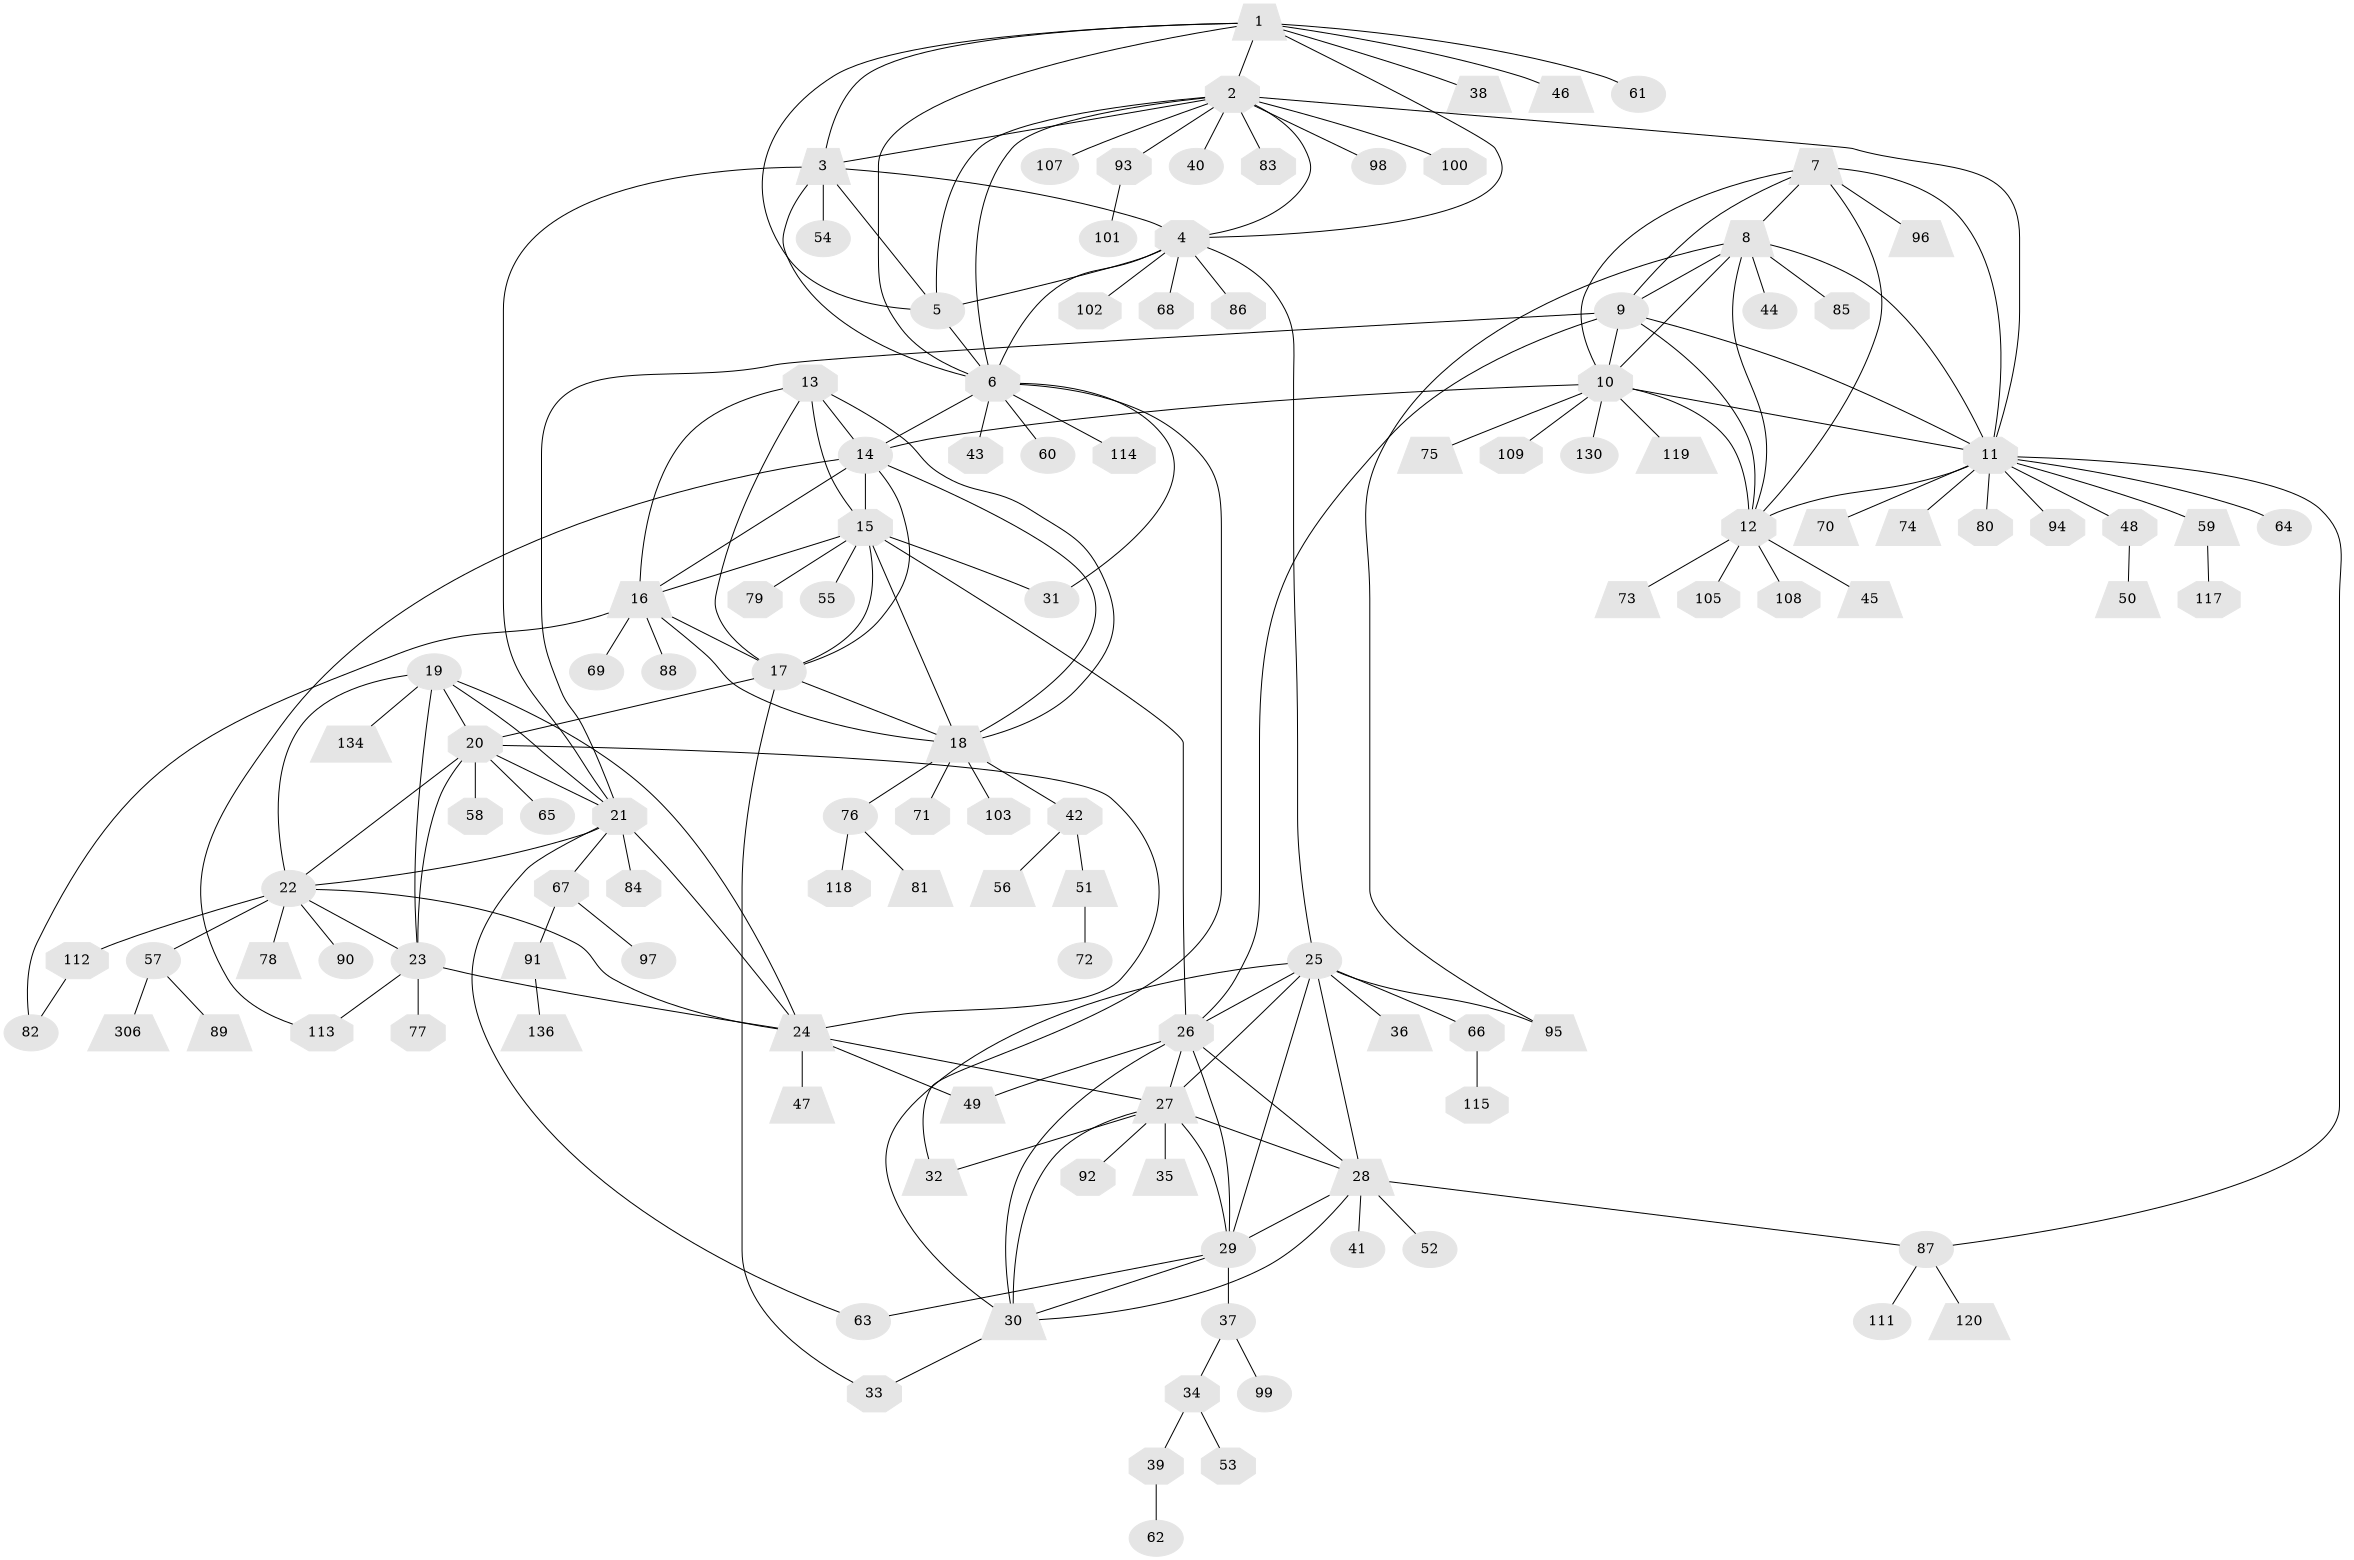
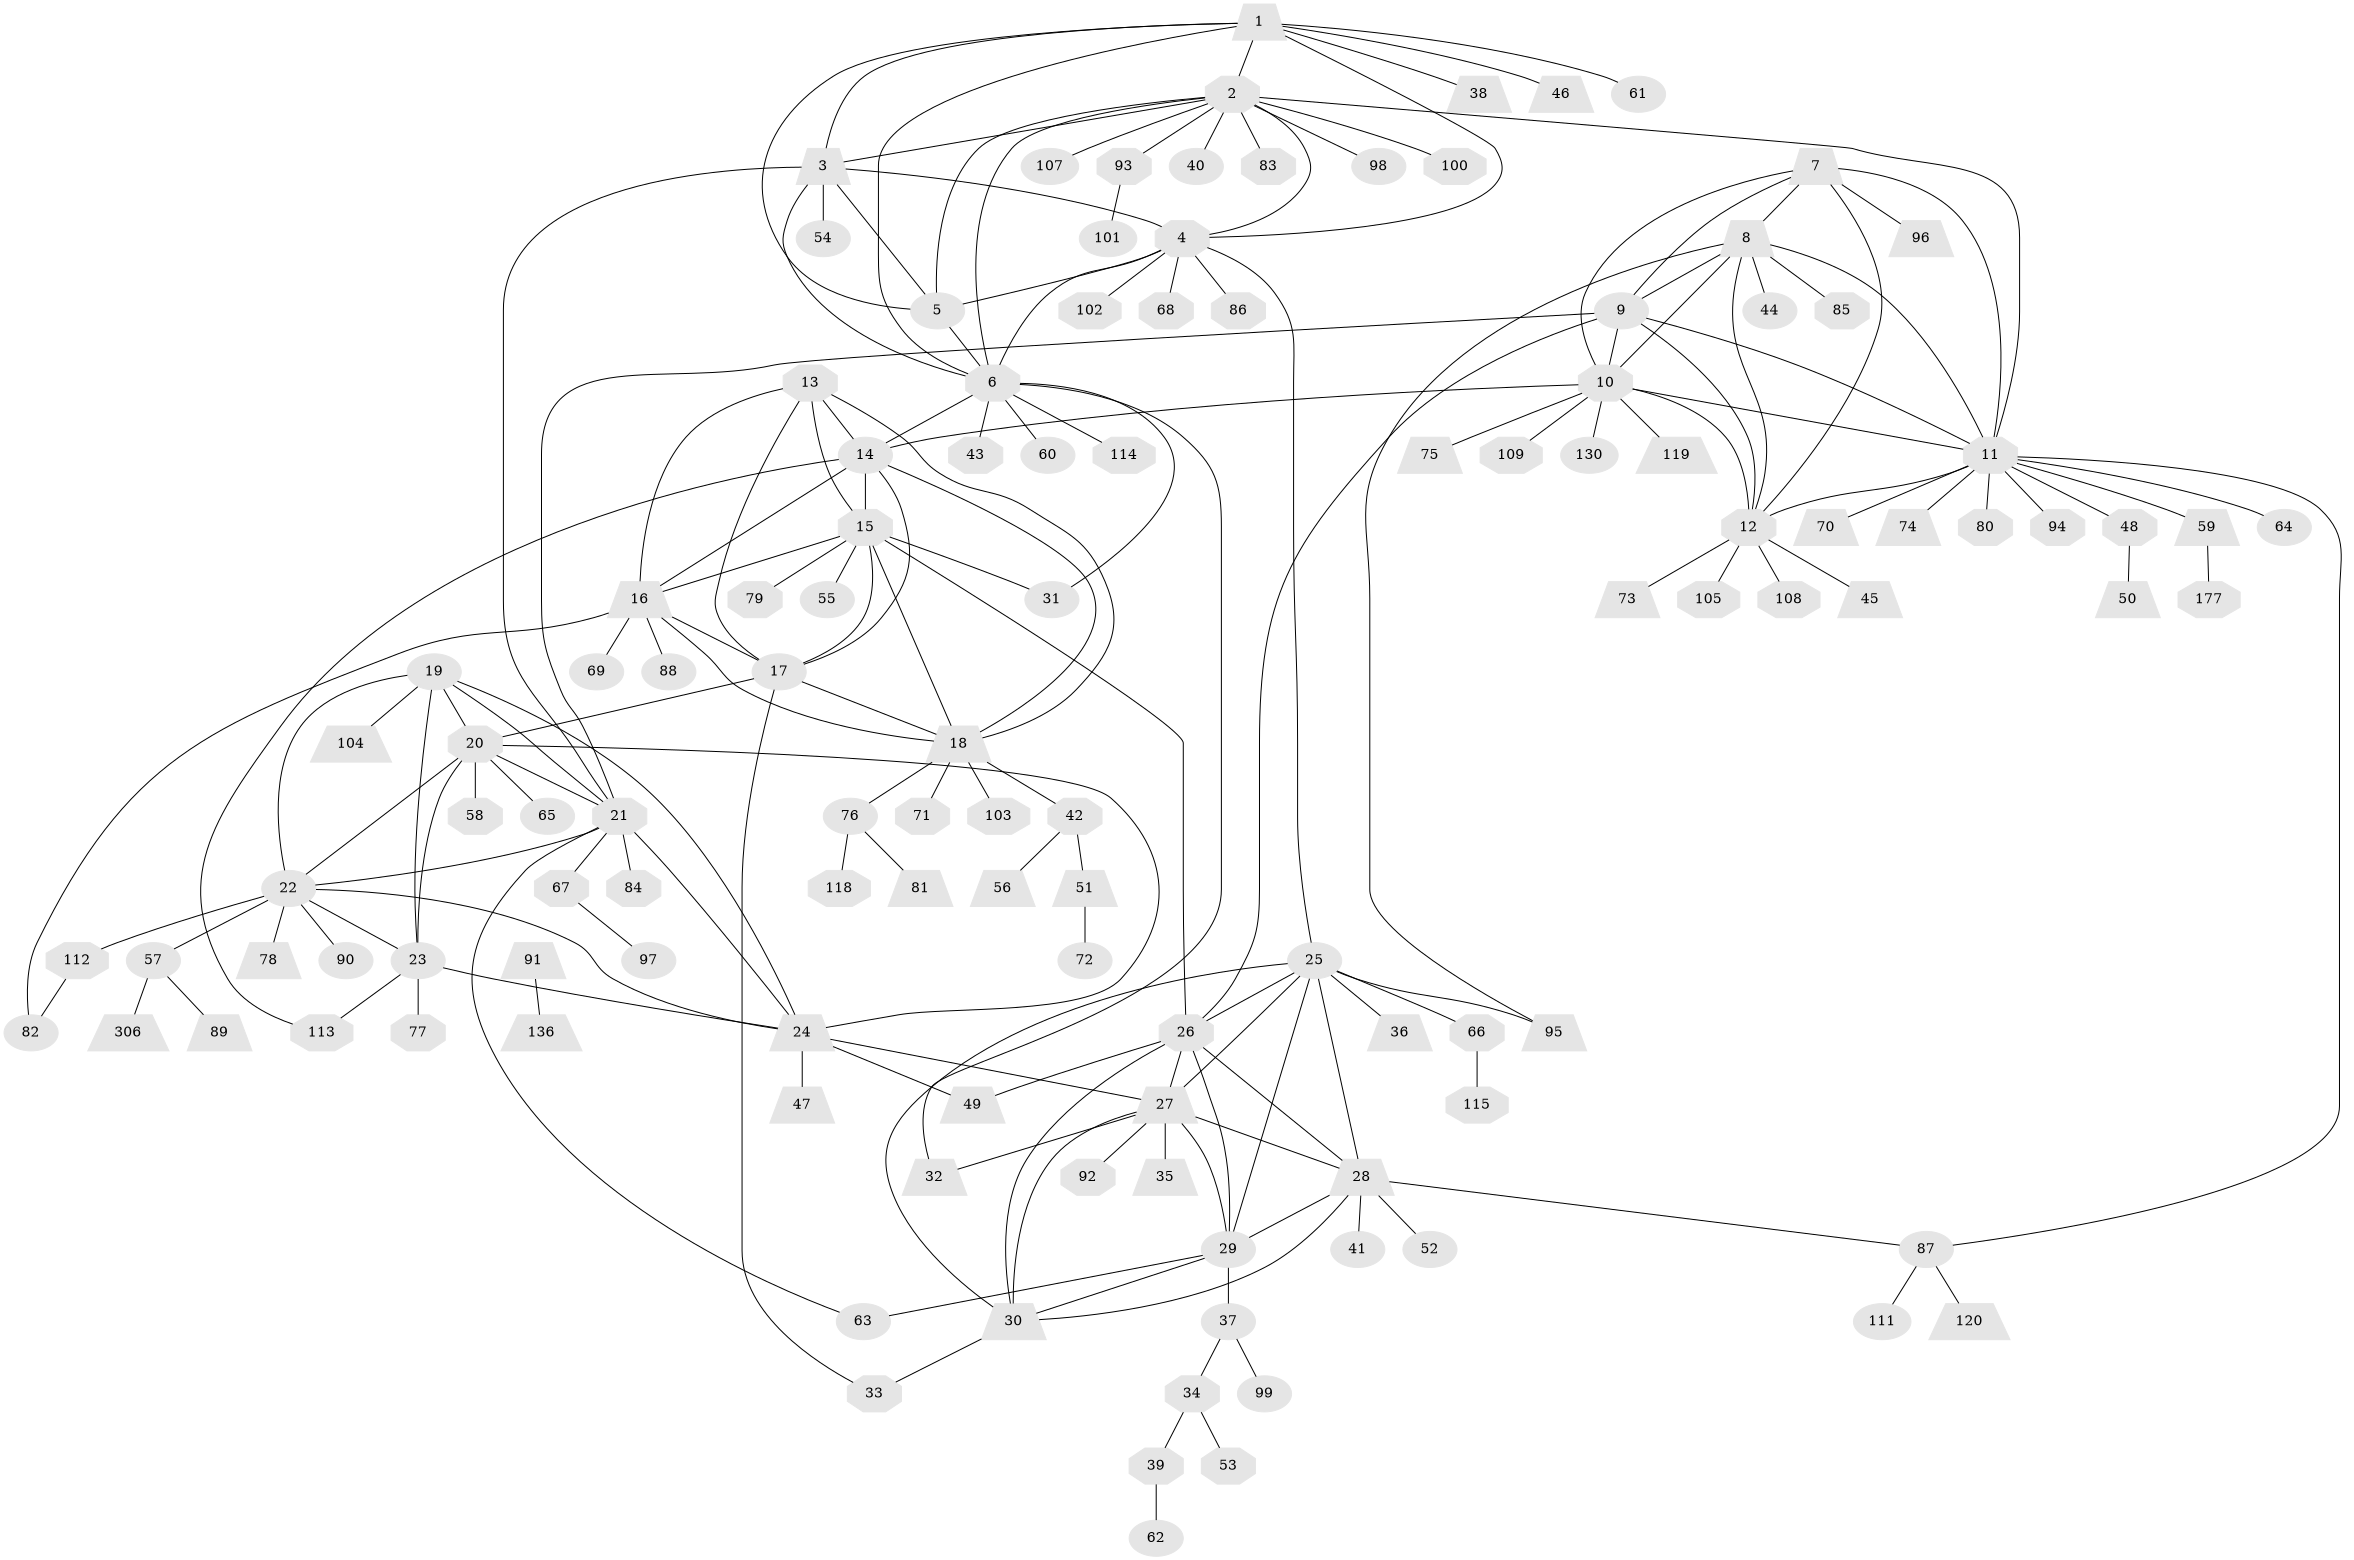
node "117": label "117" -> "177"
node "134": label "134" -> "104"
edge "67" -- "91": removed
